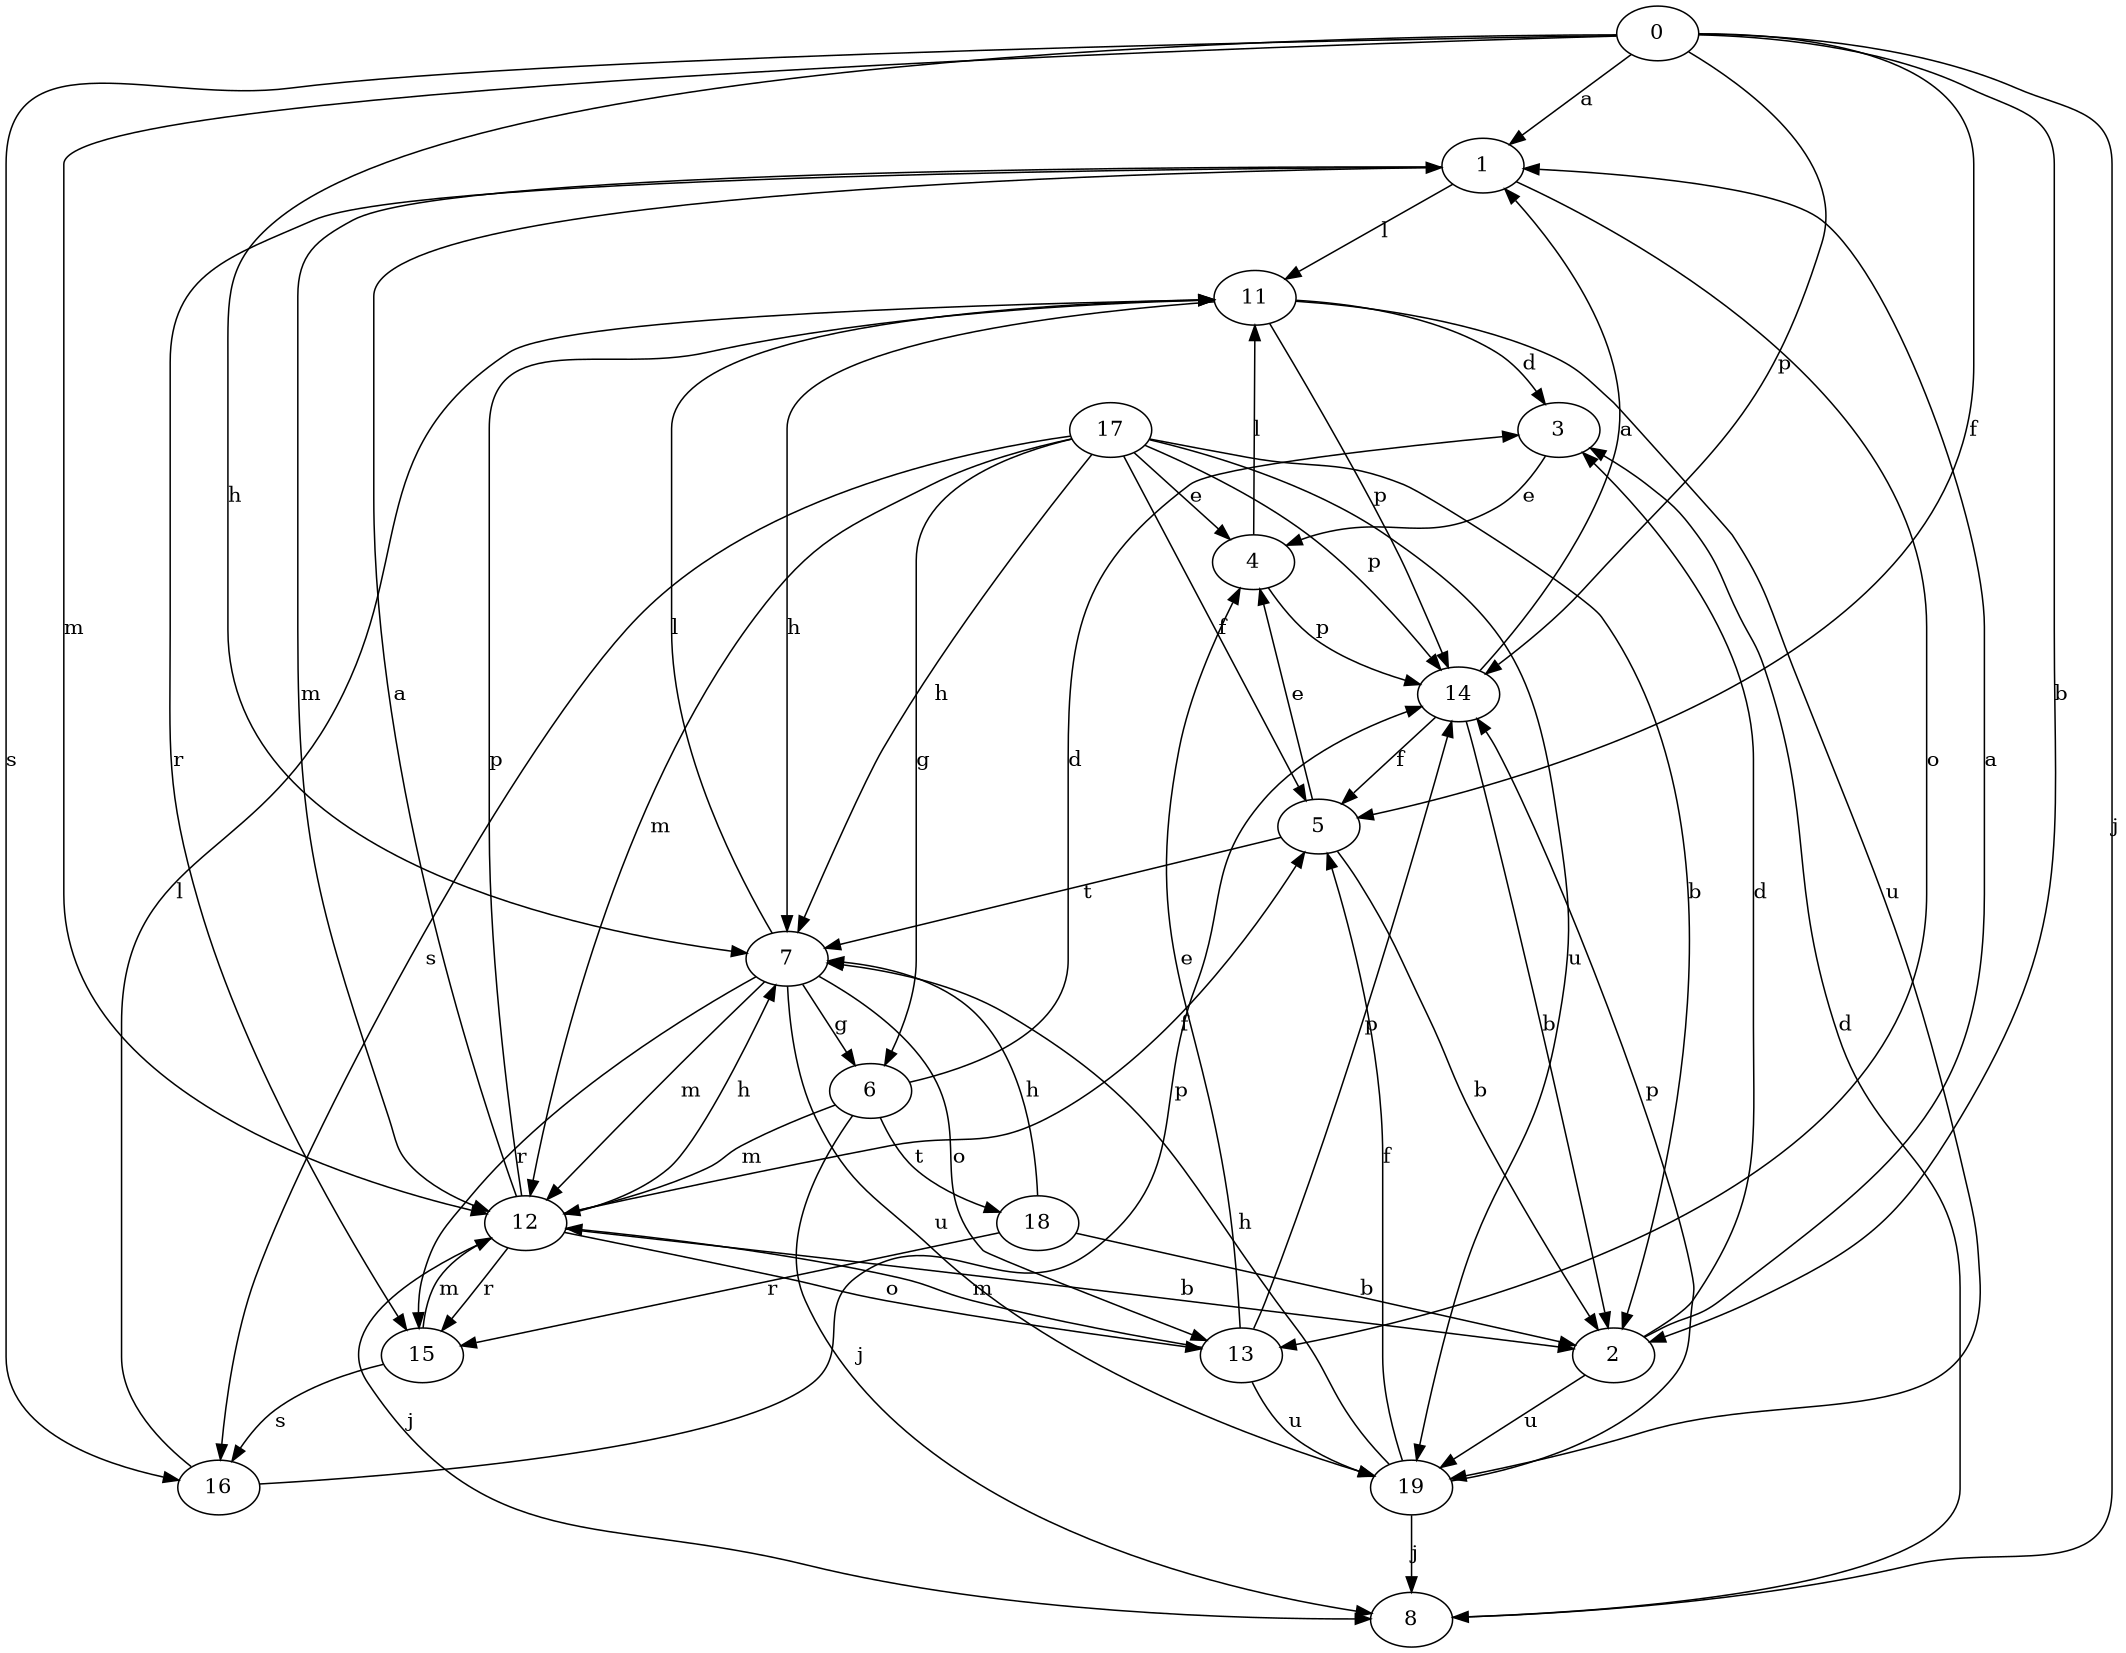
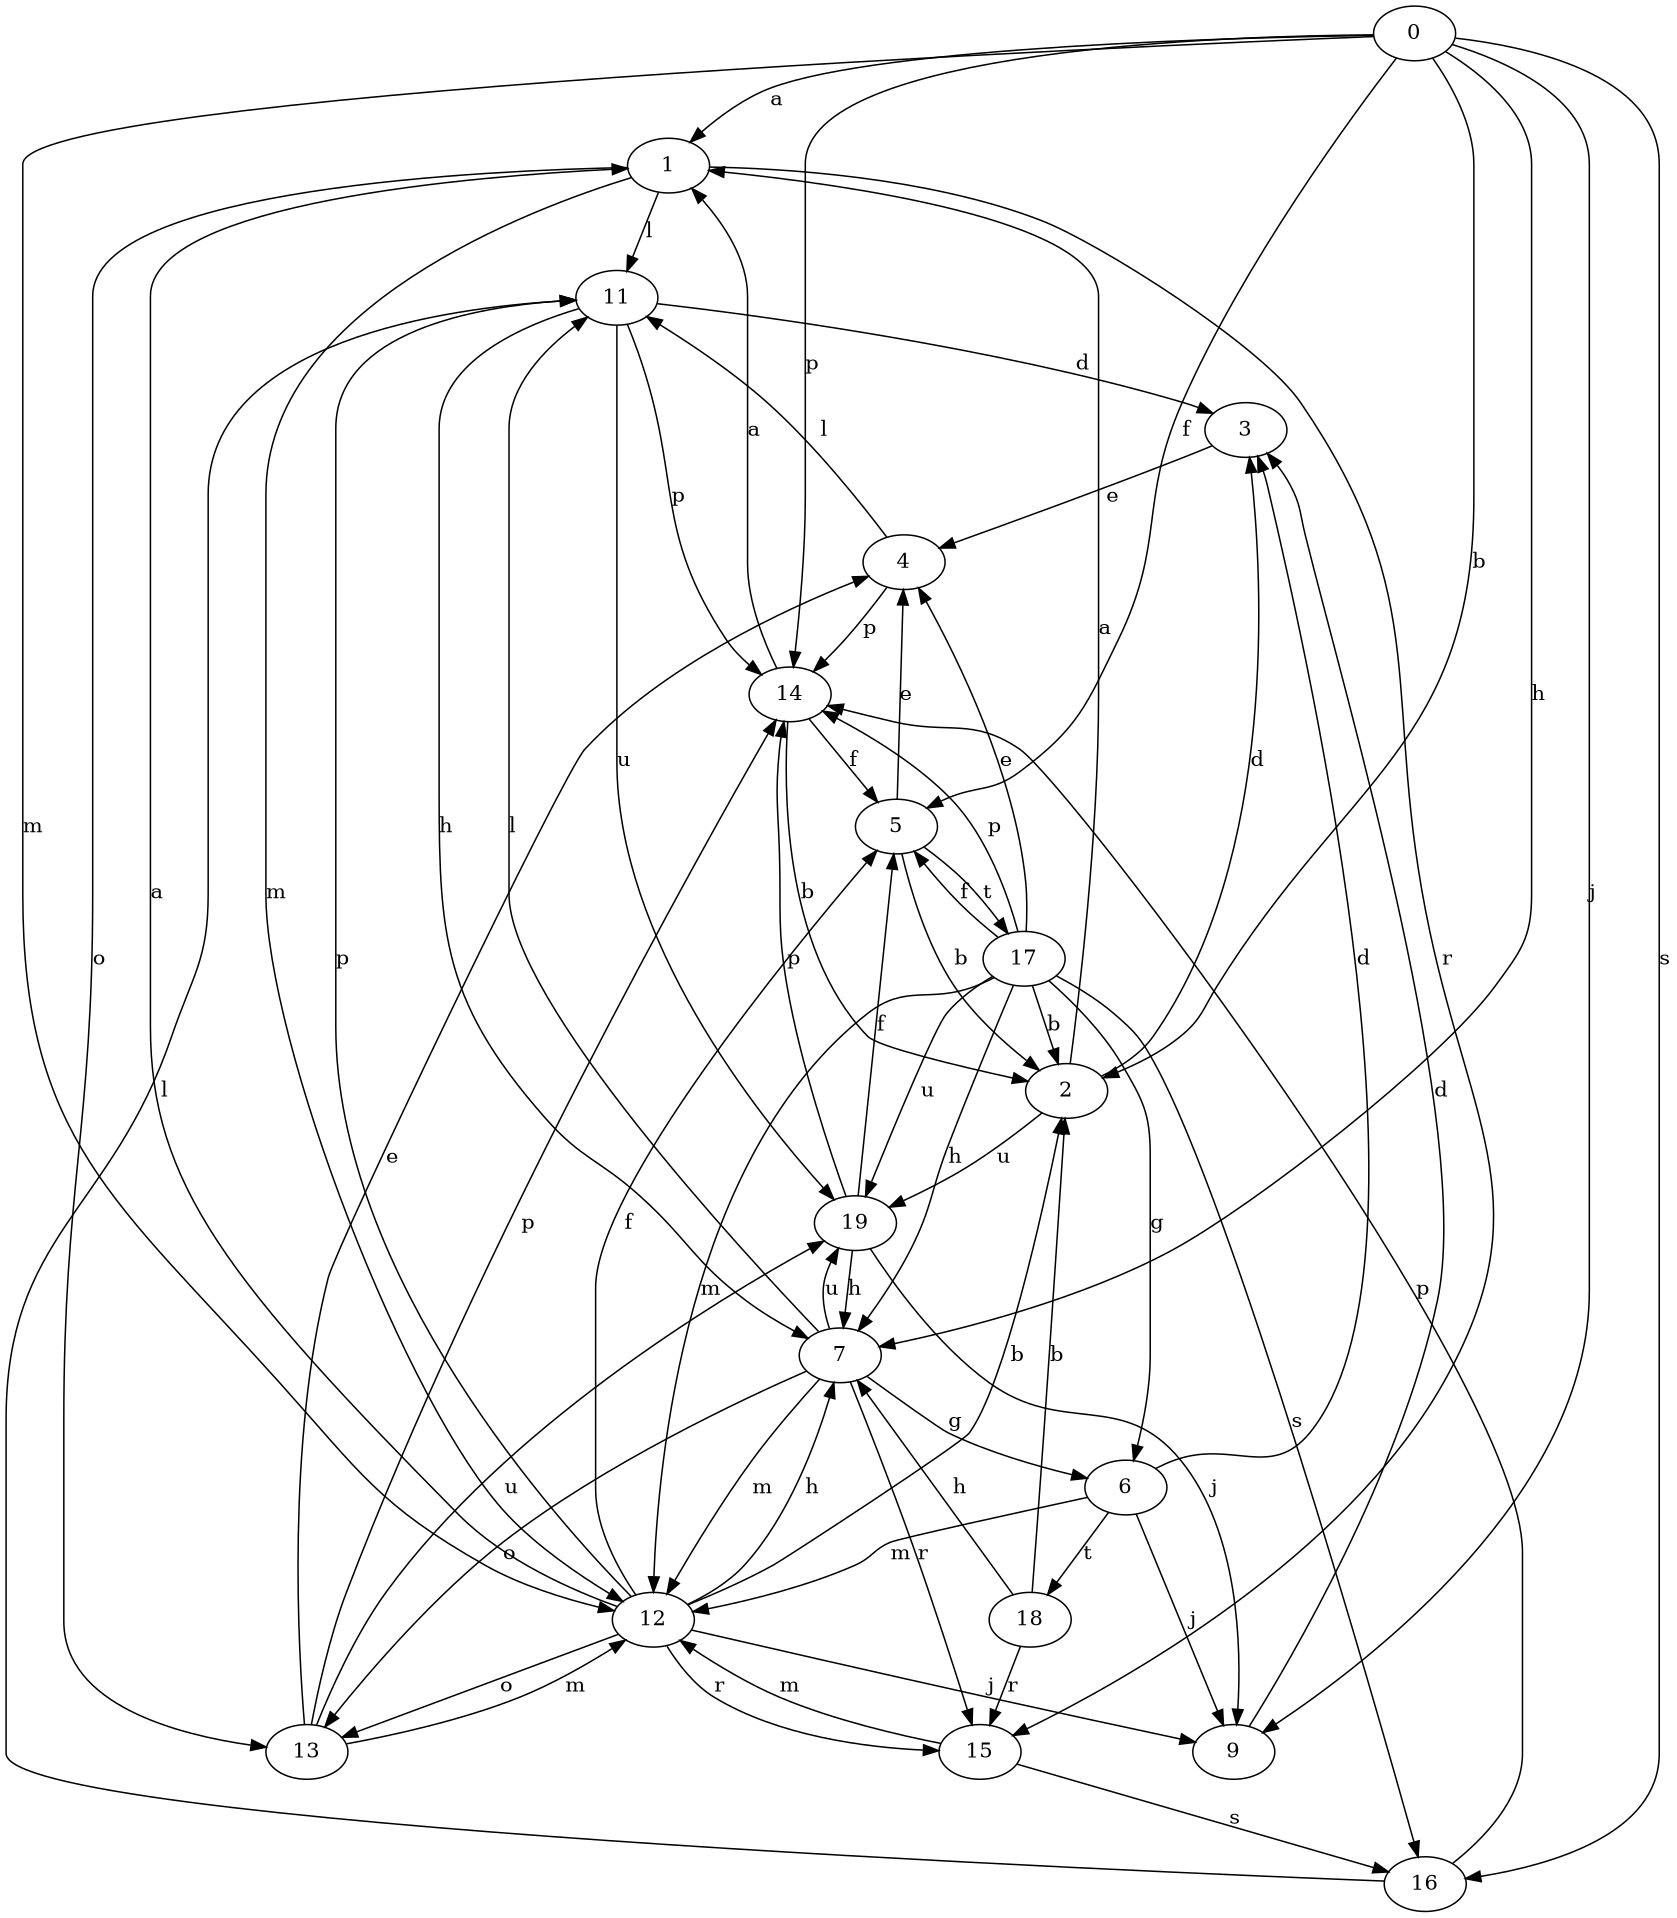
edge "5" -> "7": now "5" -> "17"
node "8": label "8" -> "9"
